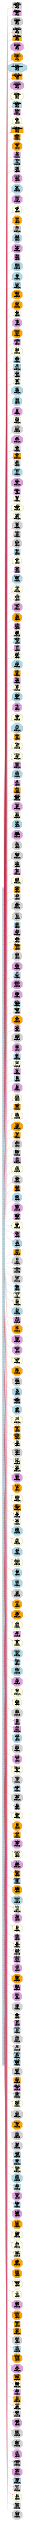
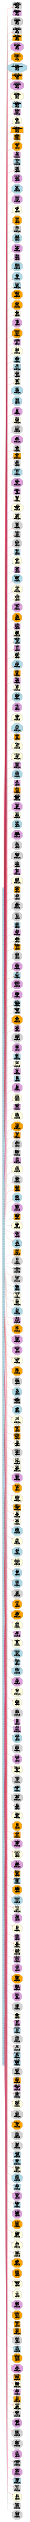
node "3309440 Medina James 77.79 image/png": fillcolor orange -> plum
node "76989448 Nelson Thomas 7.02 image/gif": fillcolor plum -> orange
